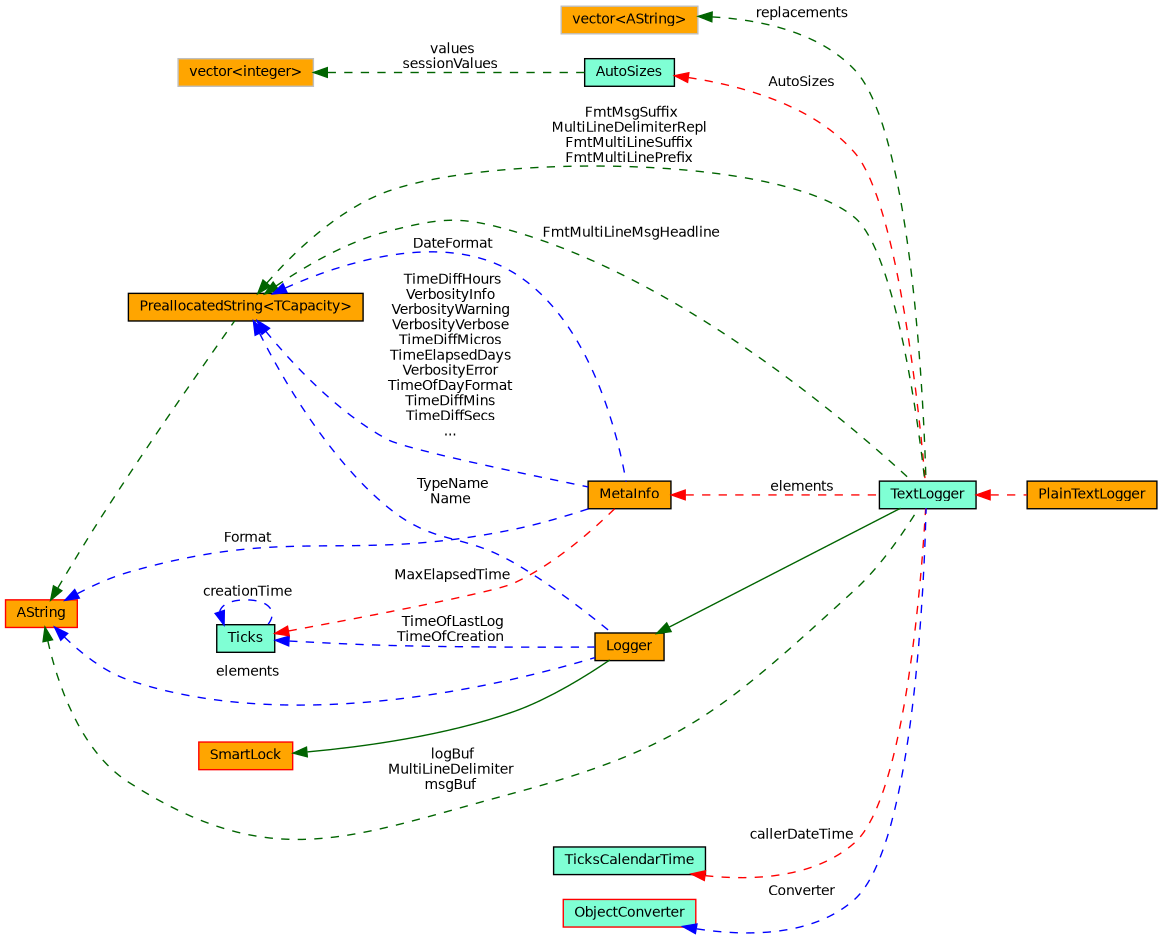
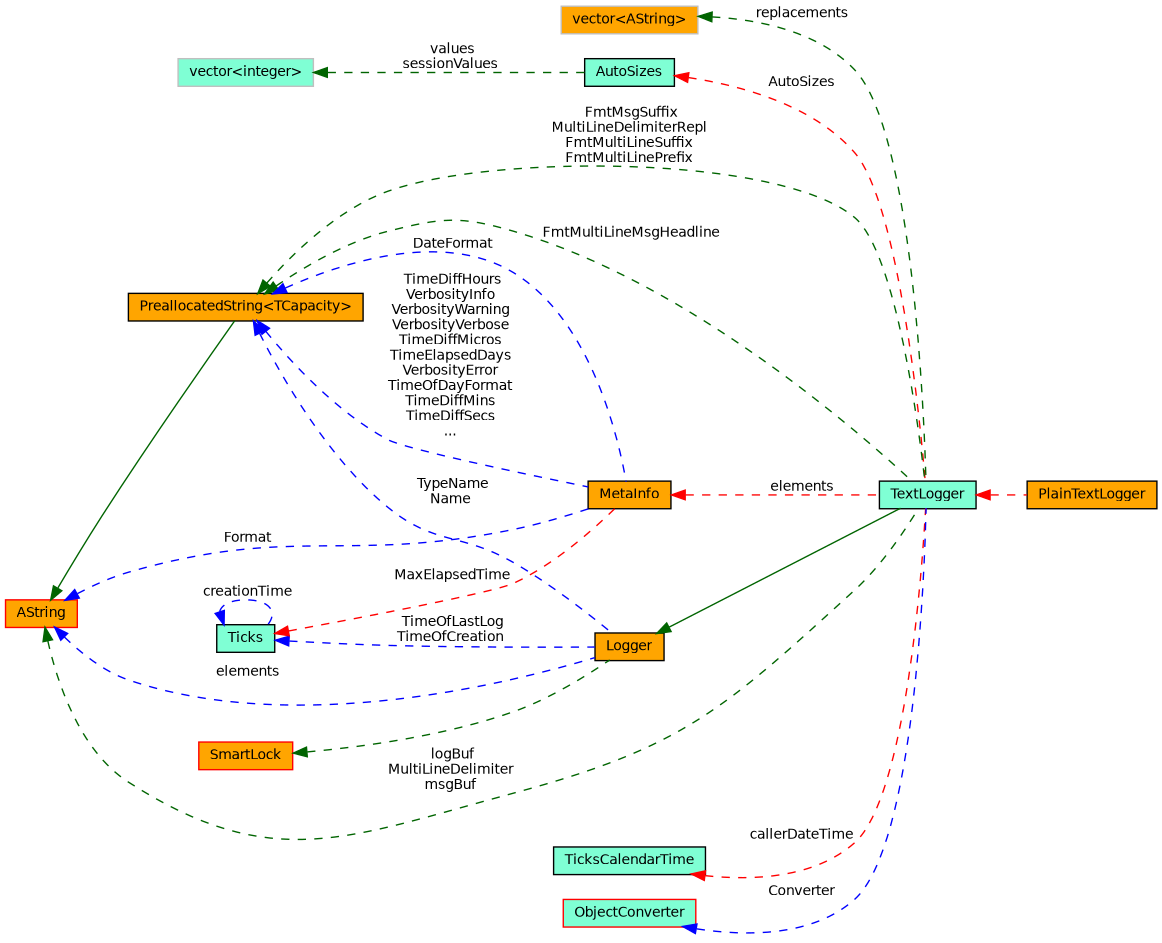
node "vector<integer>": fillcolor orange -> aquamarine
edge "PreallocatedString<TCapacity>" -> "AString": style dashed -> solid
edge "Logger" -> "SmartLock": style solid -> dashed
